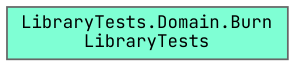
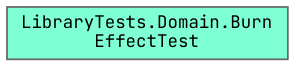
node "LibraryTests.Domain.Burn LibraryTests": label "LibraryTests.Domain.Burn LibraryTests" -> "LibraryTests.Domain.Burn EffectTest"
